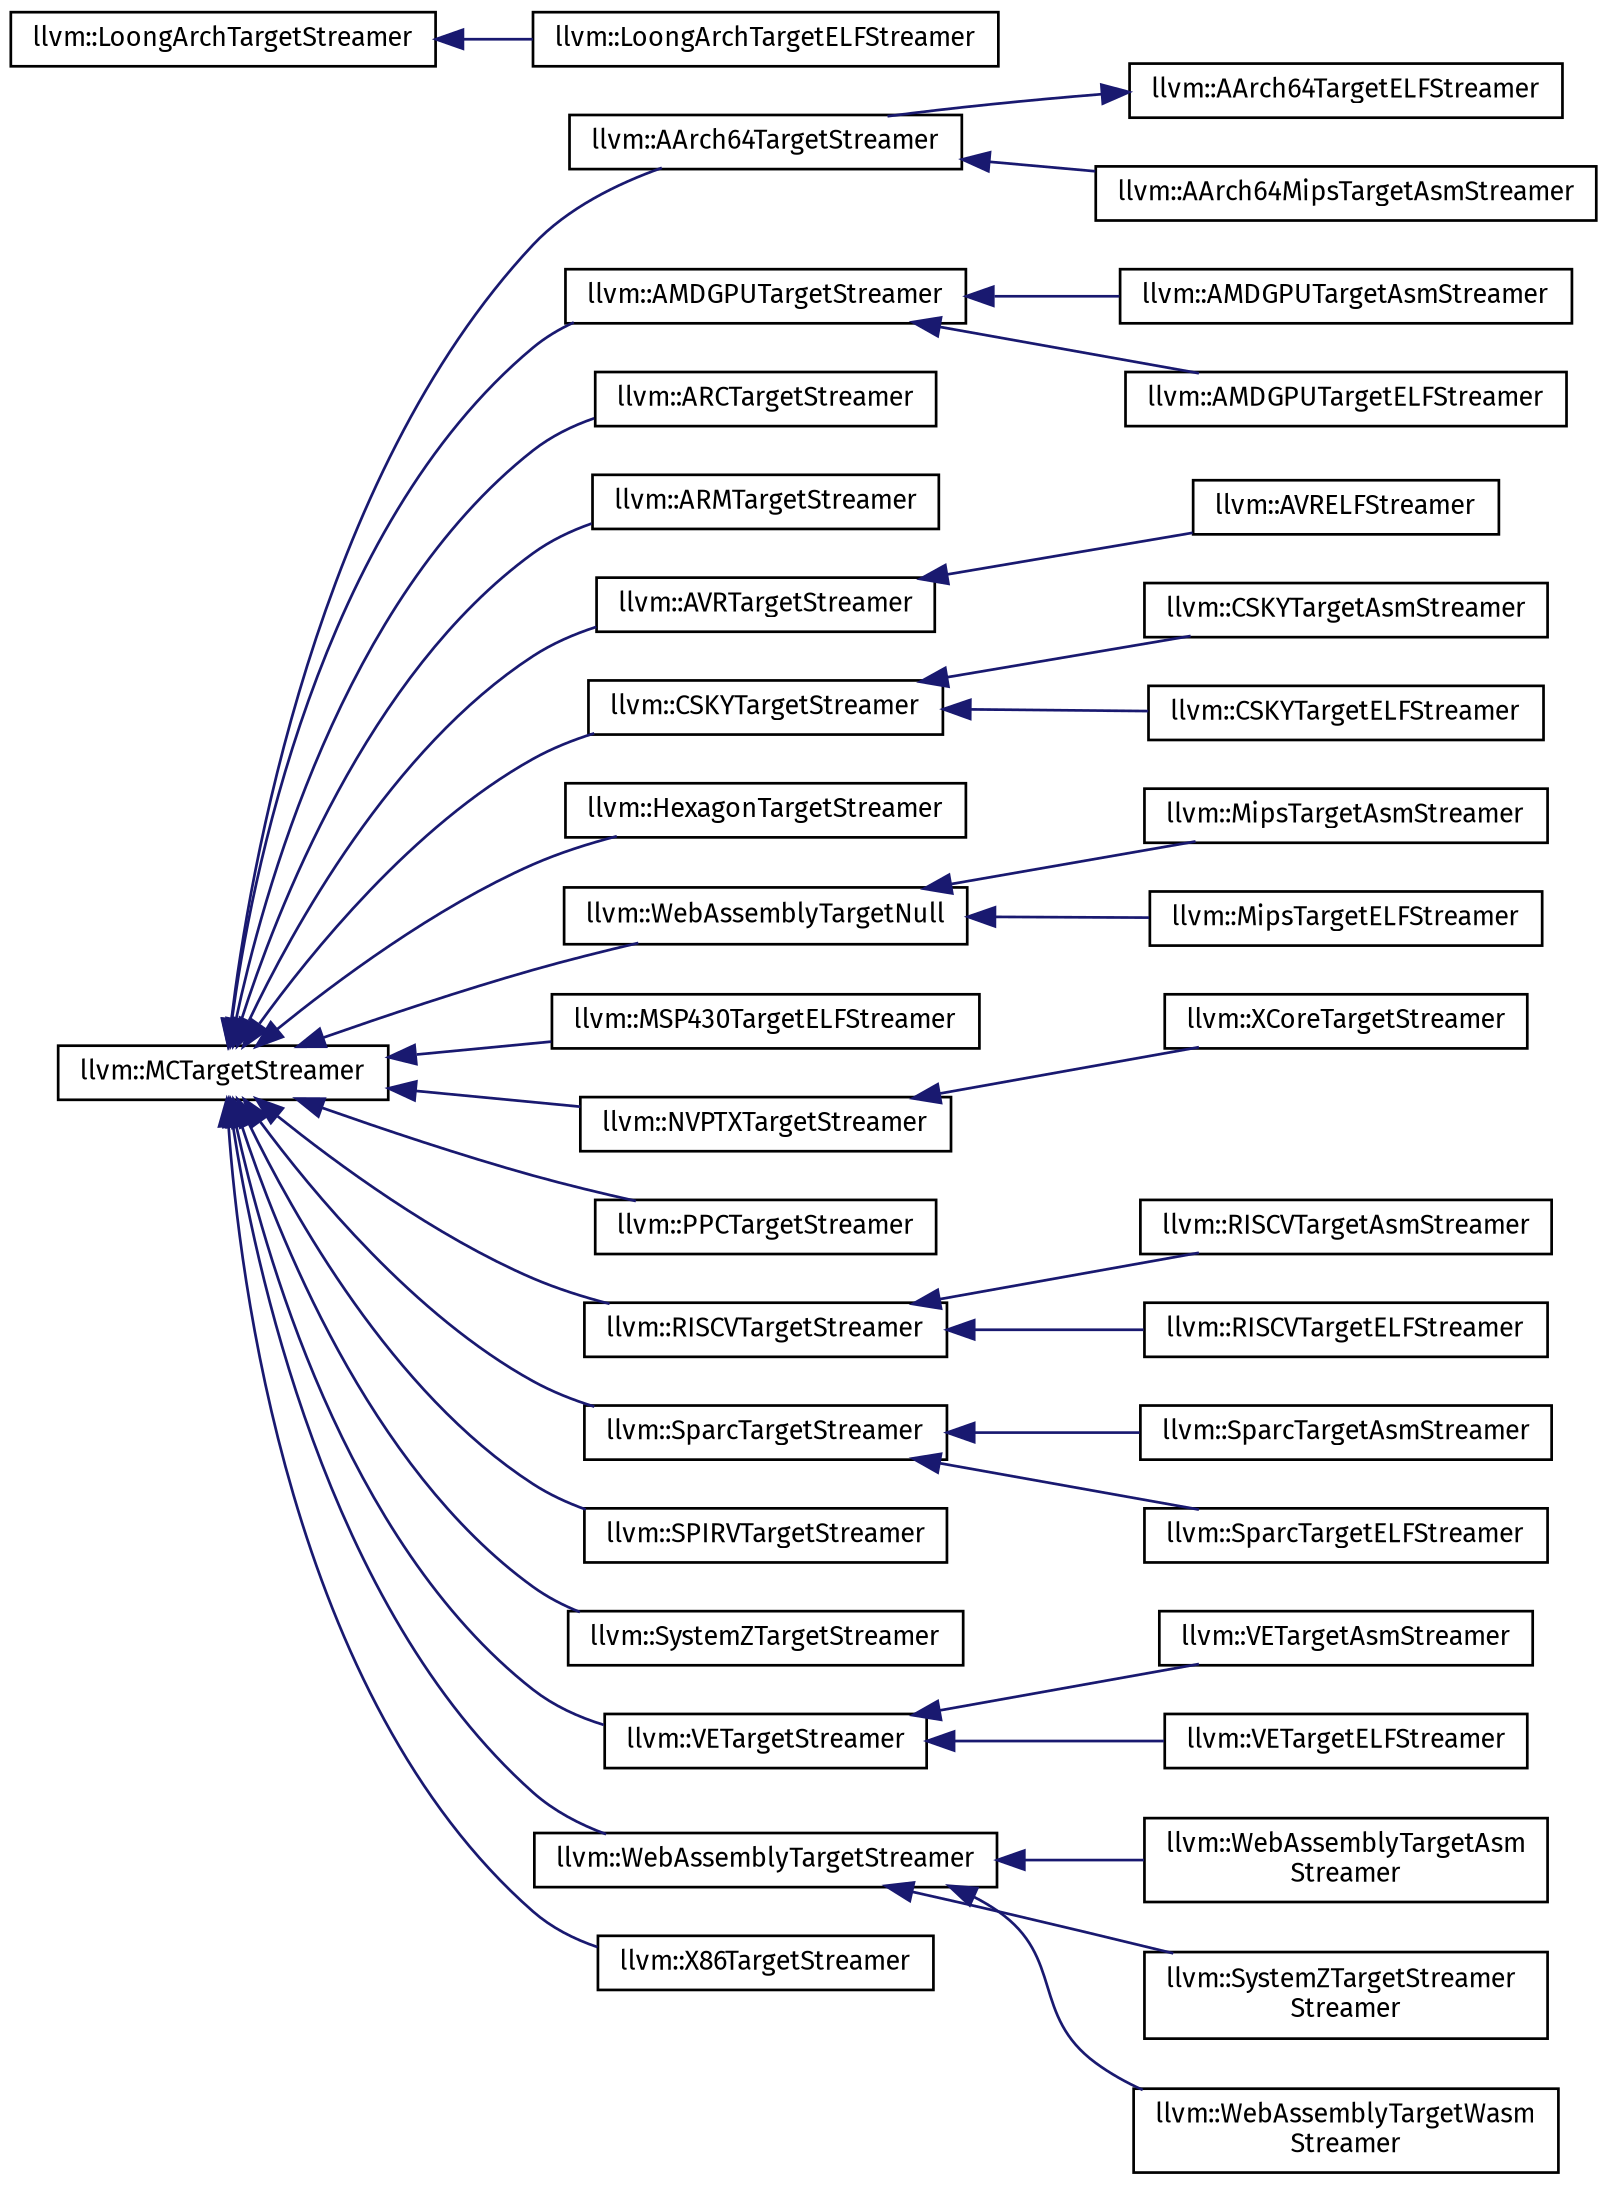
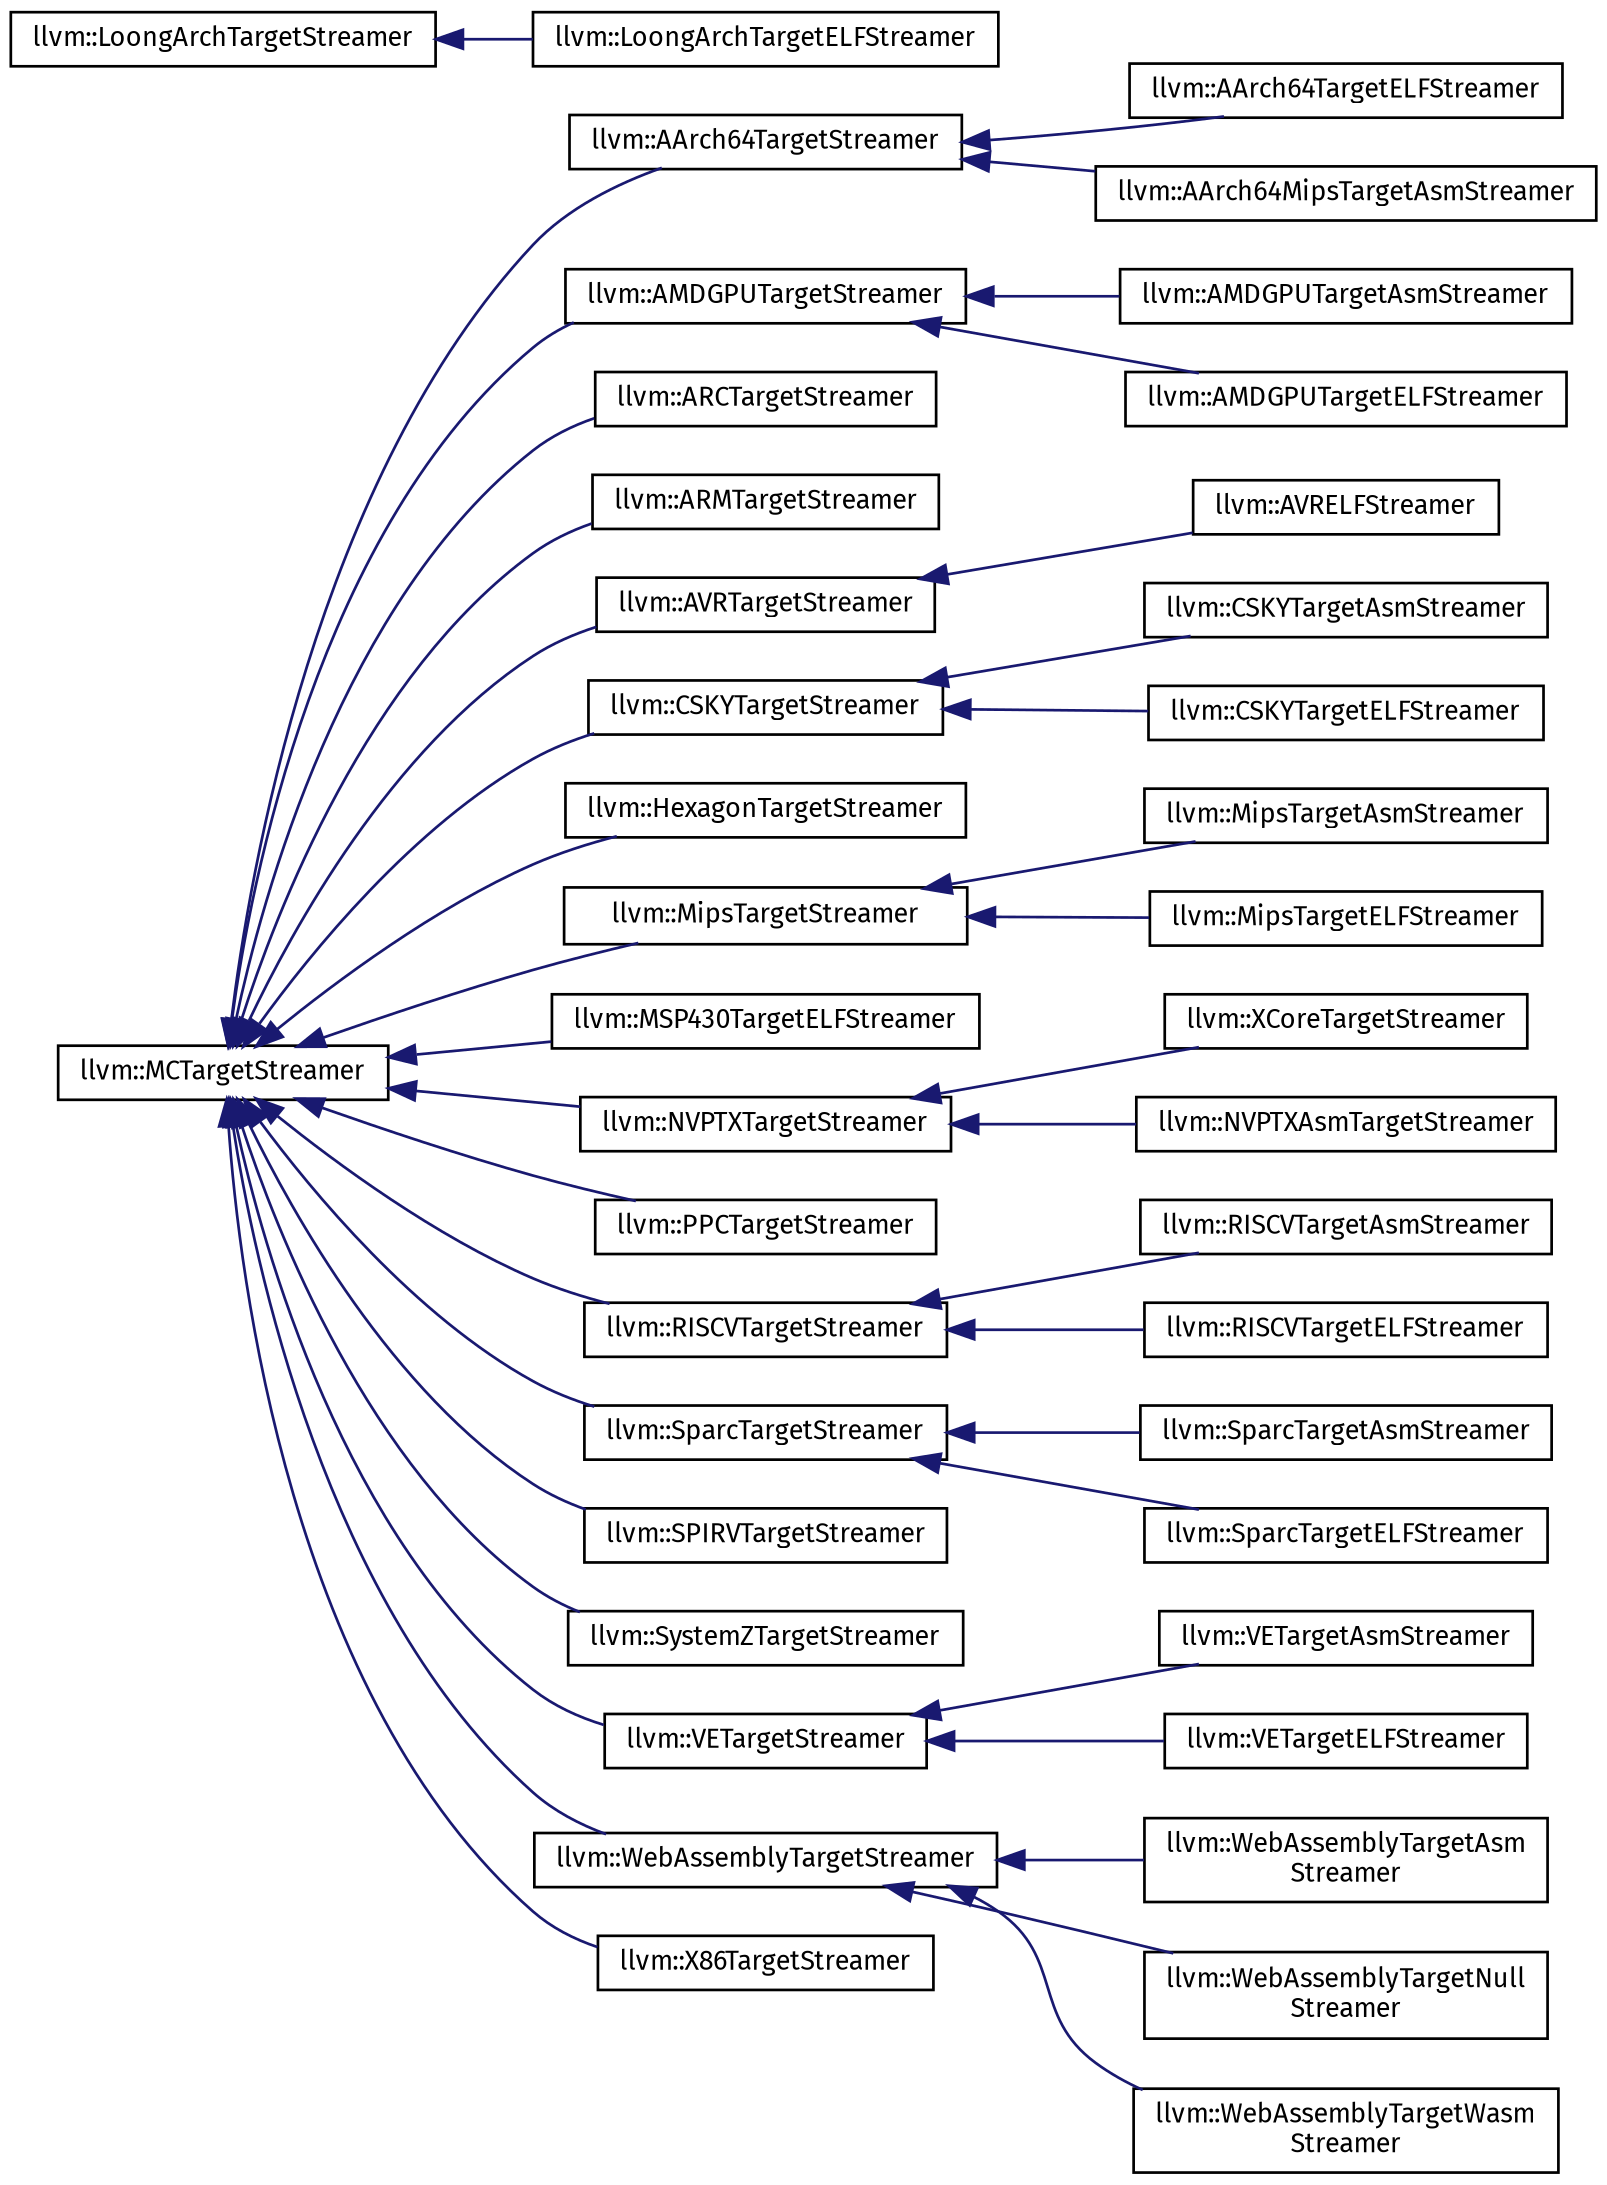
edge "llvm::AArch64TargetStreamer" -> "llvm::AArch64TargetELFStreamer": reversed
node "llvm::WebAssemblyTargetNull": label "llvm::WebAssemblyTargetNull" -> "llvm::MipsTargetStreamer"
node "llvm::NVPTXAsmTargetStreamer": added
node "llvm::SystemZTargetStreamer Streamer": label "llvm::SystemZTargetStreamer Streamer" -> "llvm::WebAssemblyTargetNull Streamer"
